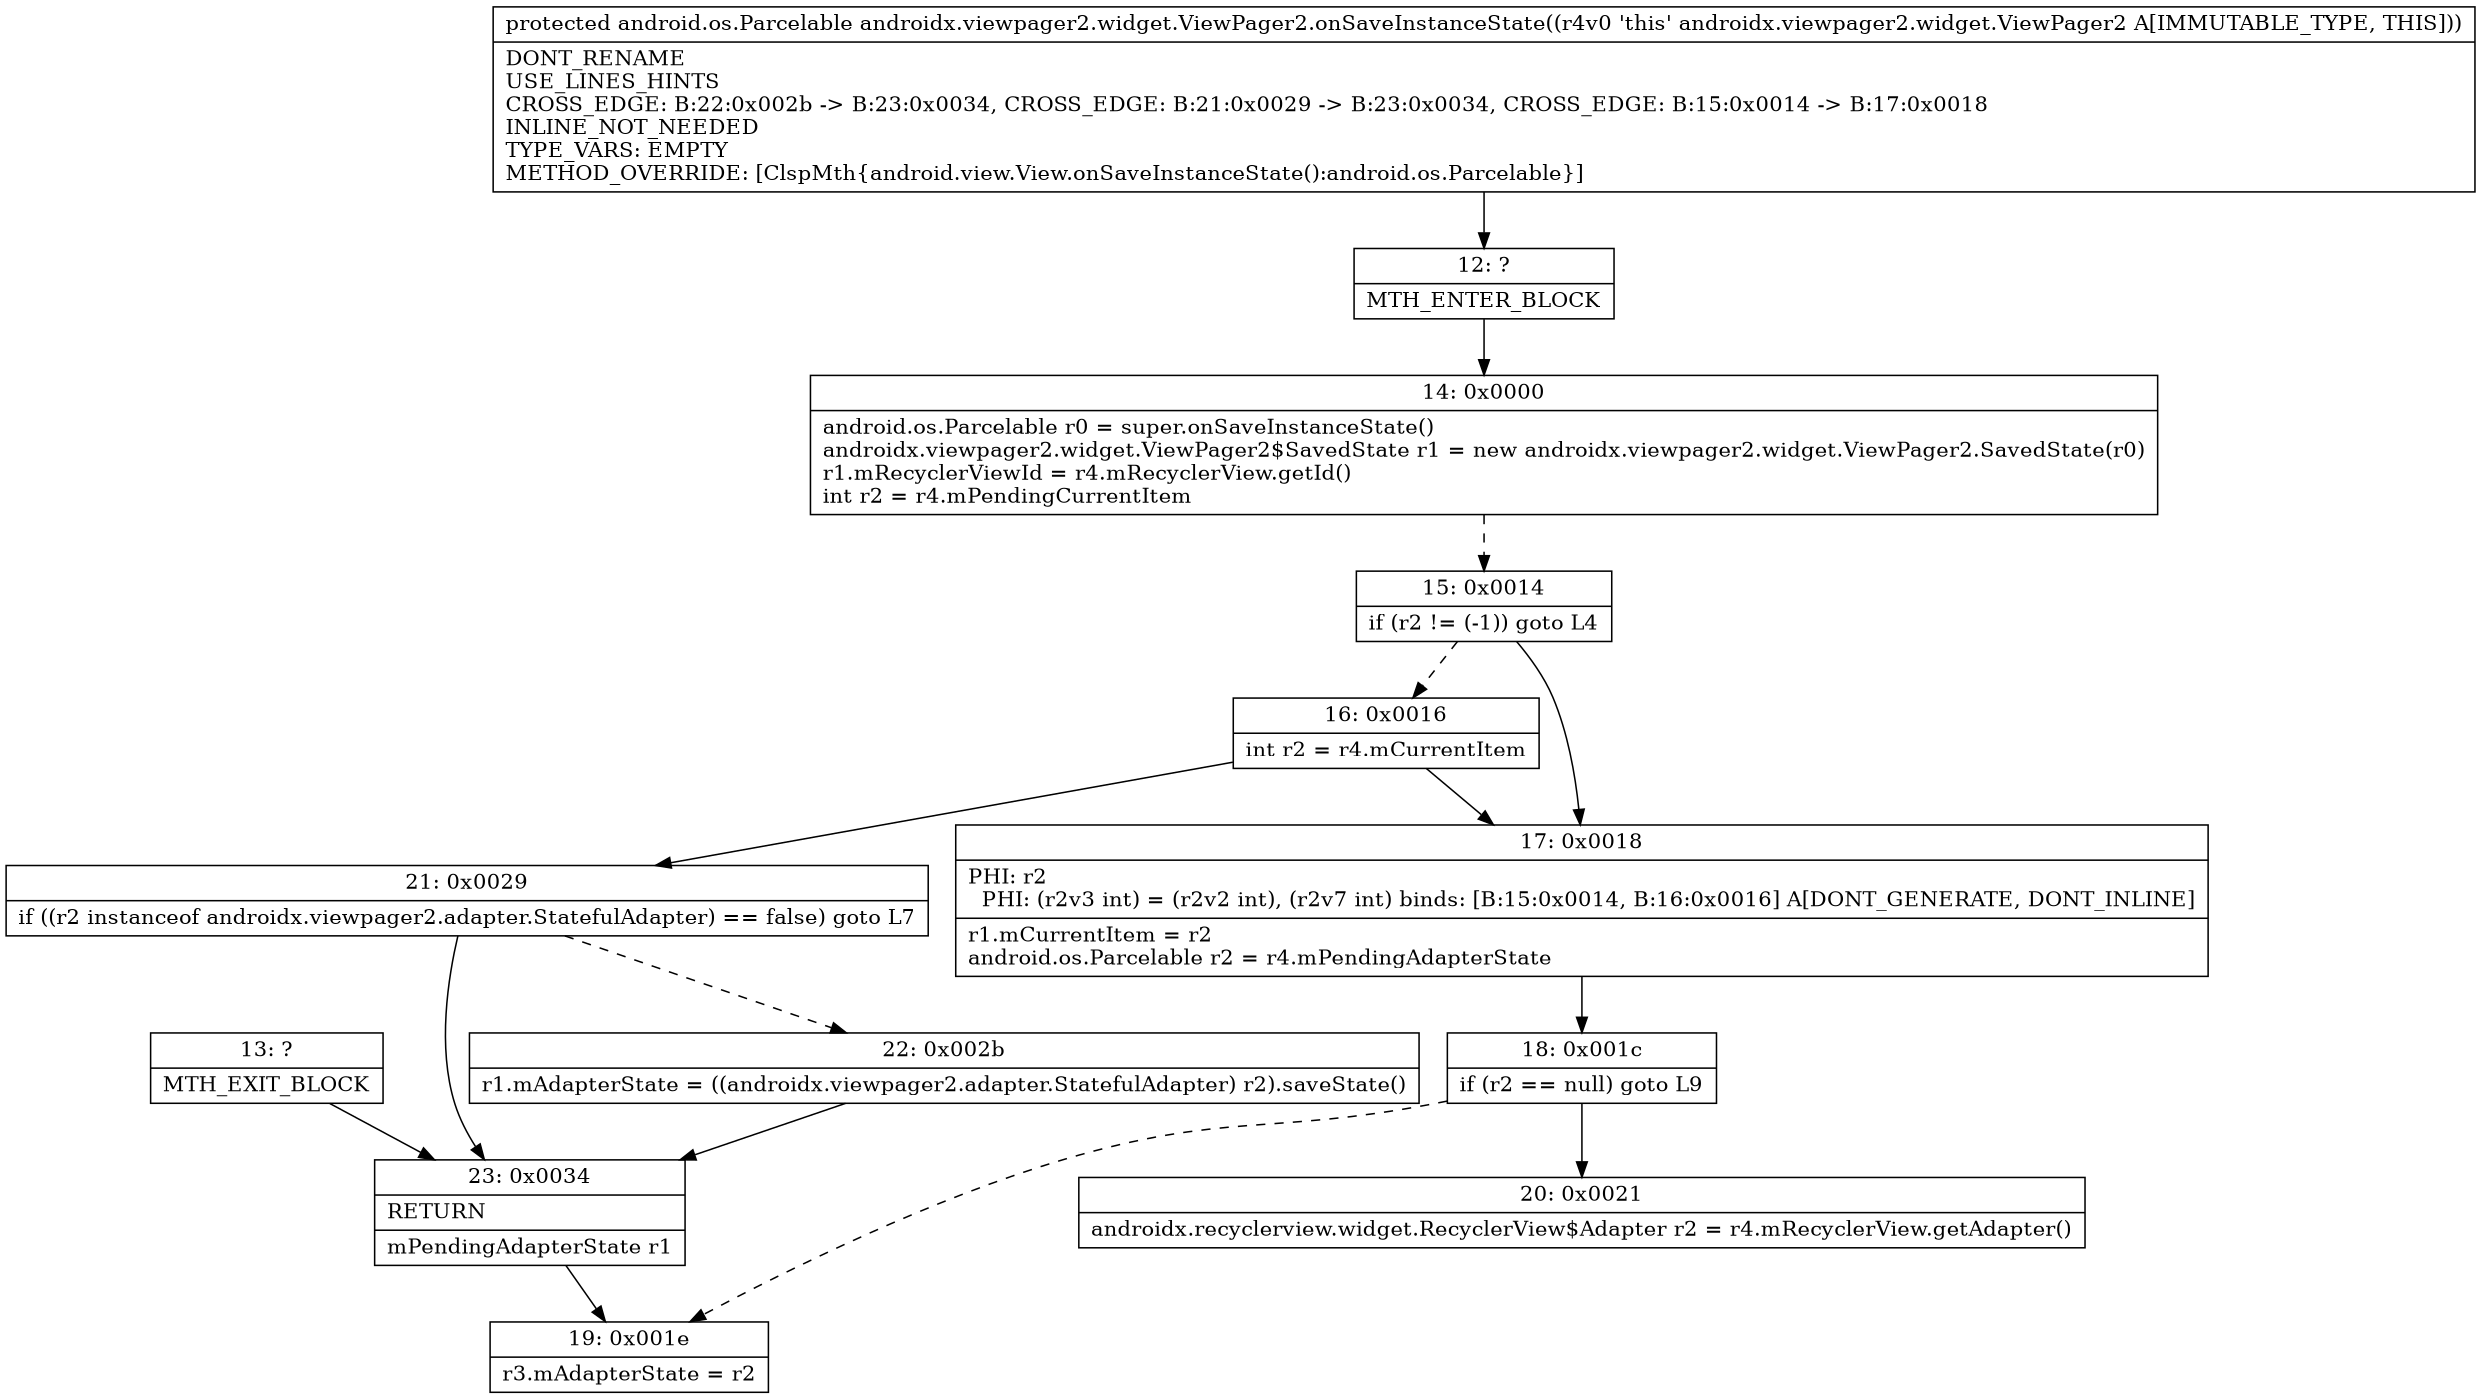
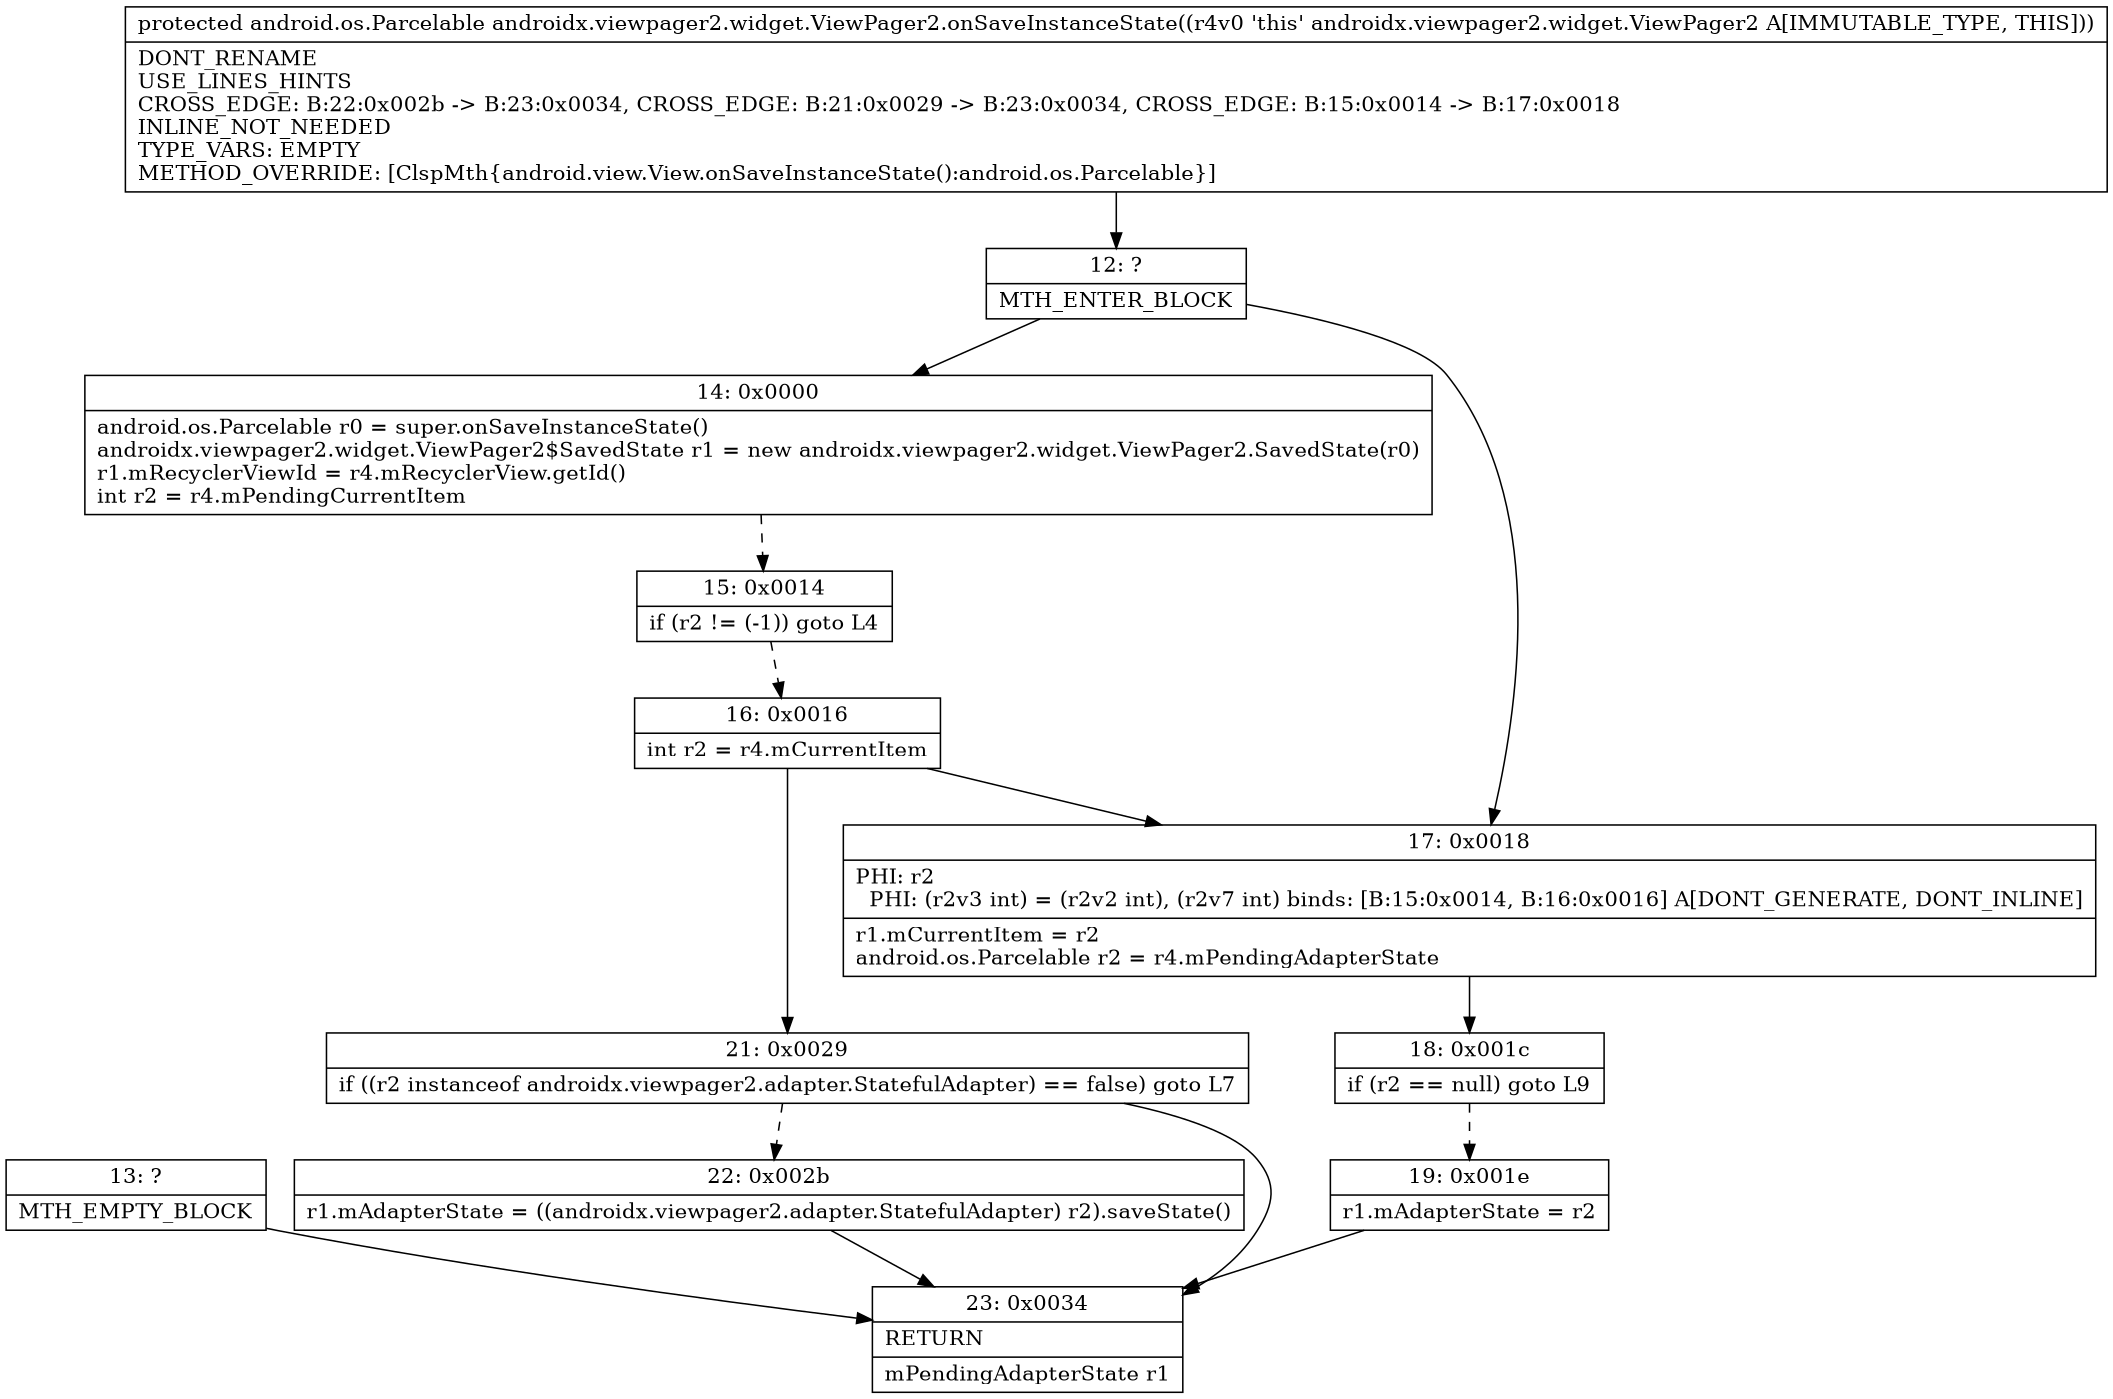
edge "15: 0x0014" -> "17: 0x0018": now "12: ?" -> "17: 0x0018"
node "13: ?": text "MTH_EXIT_BLOCK" -> "MTH_EMPTY_BLOCK"
node "20: 0x0021": removed
edge "23: 0x0034" -> "19: 0x001e": reversed
node "19: 0x001e": text "r3.mAdapterState = r2" -> "r1.mAdapterState = r2"
